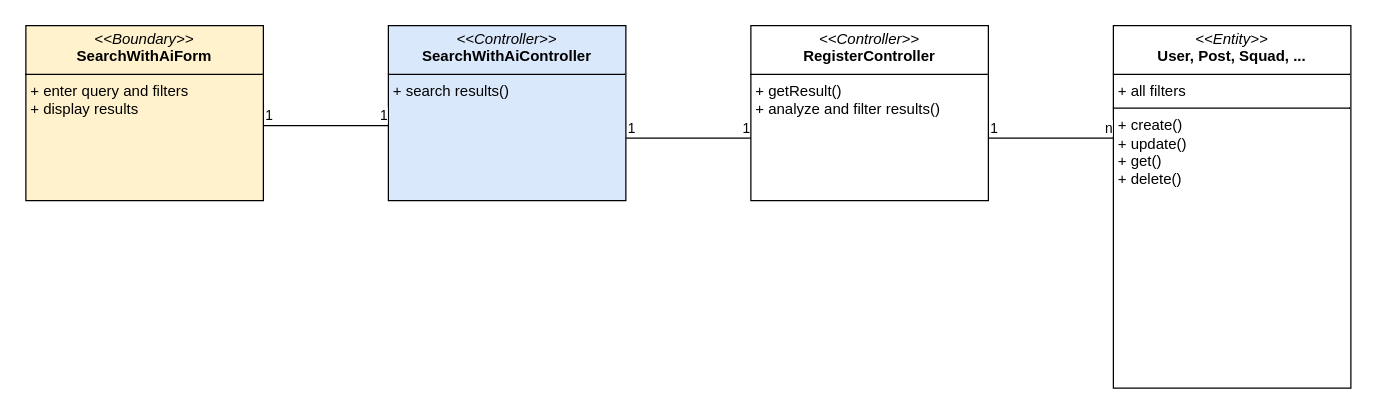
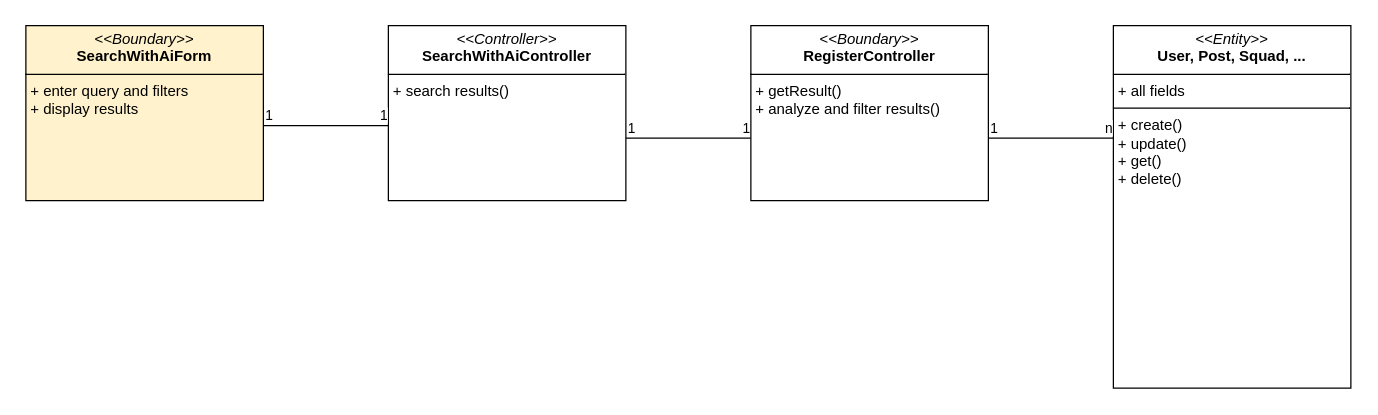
node "<<Controller>> RegisterController + getResult() + analyze and filter results()": label "<<Controller>> RegisterController + getResult() + analyze and filter results()" -> "<<Boundary>> RegisterController + getResult() + analyze and filter results()"
node "<<Entity>> User, Post, Squad, ... + all filters + create() + update() + get() + delete()": label "<<Entity>> User, Post, Squad, ... + all filters + create() + update() + get() + delete()" -> "<<Entity>> User, Post, Squad, ... + all fields + create() + update() + get() + delete()"
node "<<Controller>> SearchWithAiController + search results()": fillcolor #dae8fc -> #ffffff
